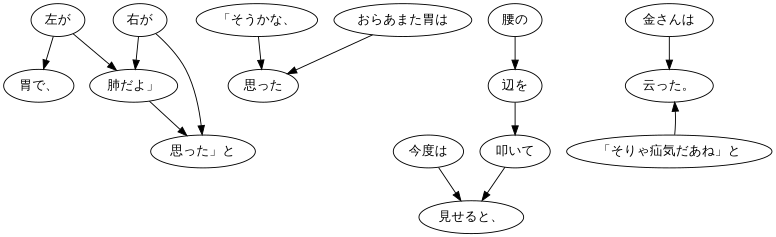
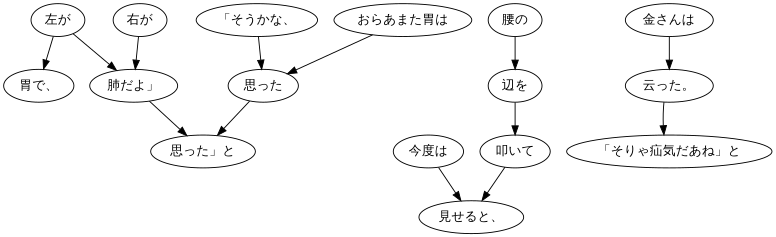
edge "右が" -> "思った」と": now "思った" -> "思った」と"
edge "「そりゃ疝気だあね」と" -> "云った。": reversed
